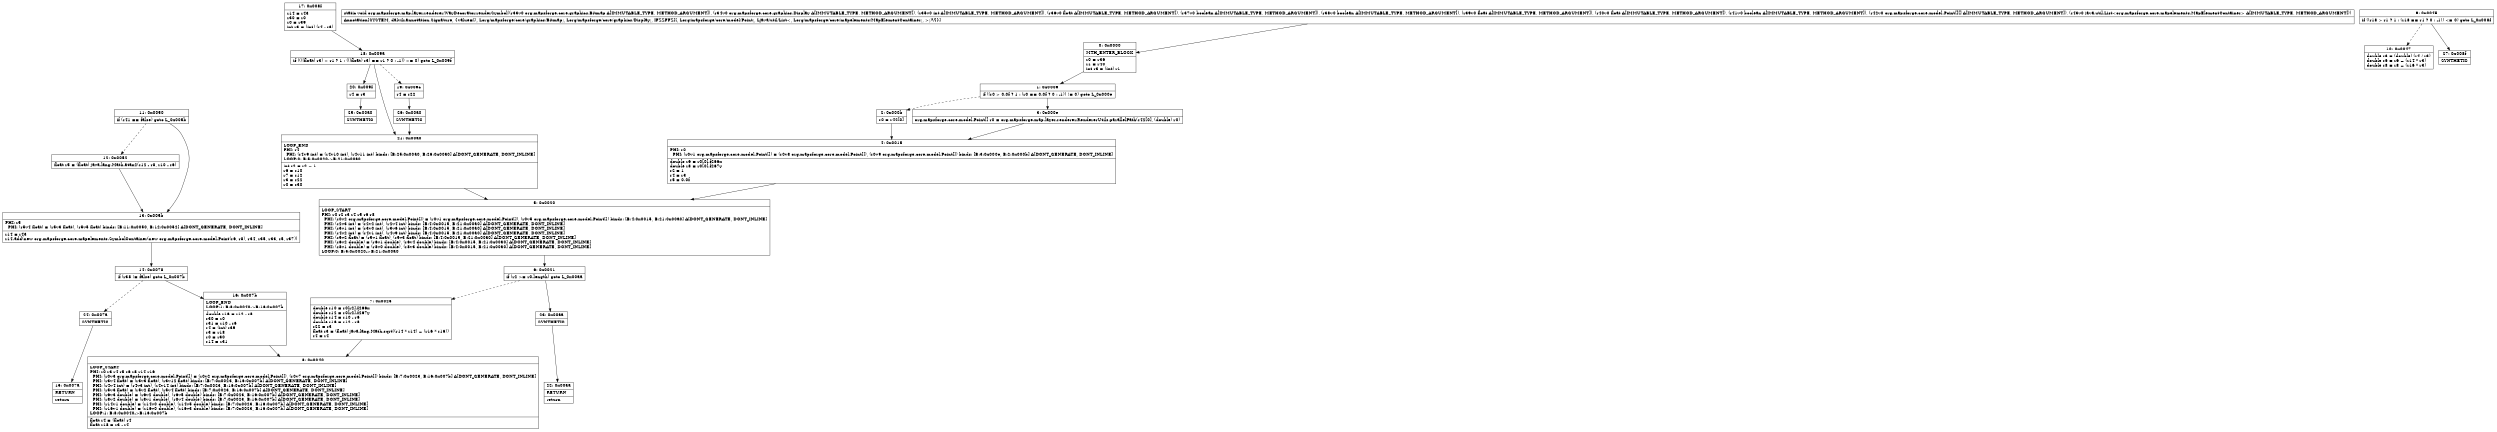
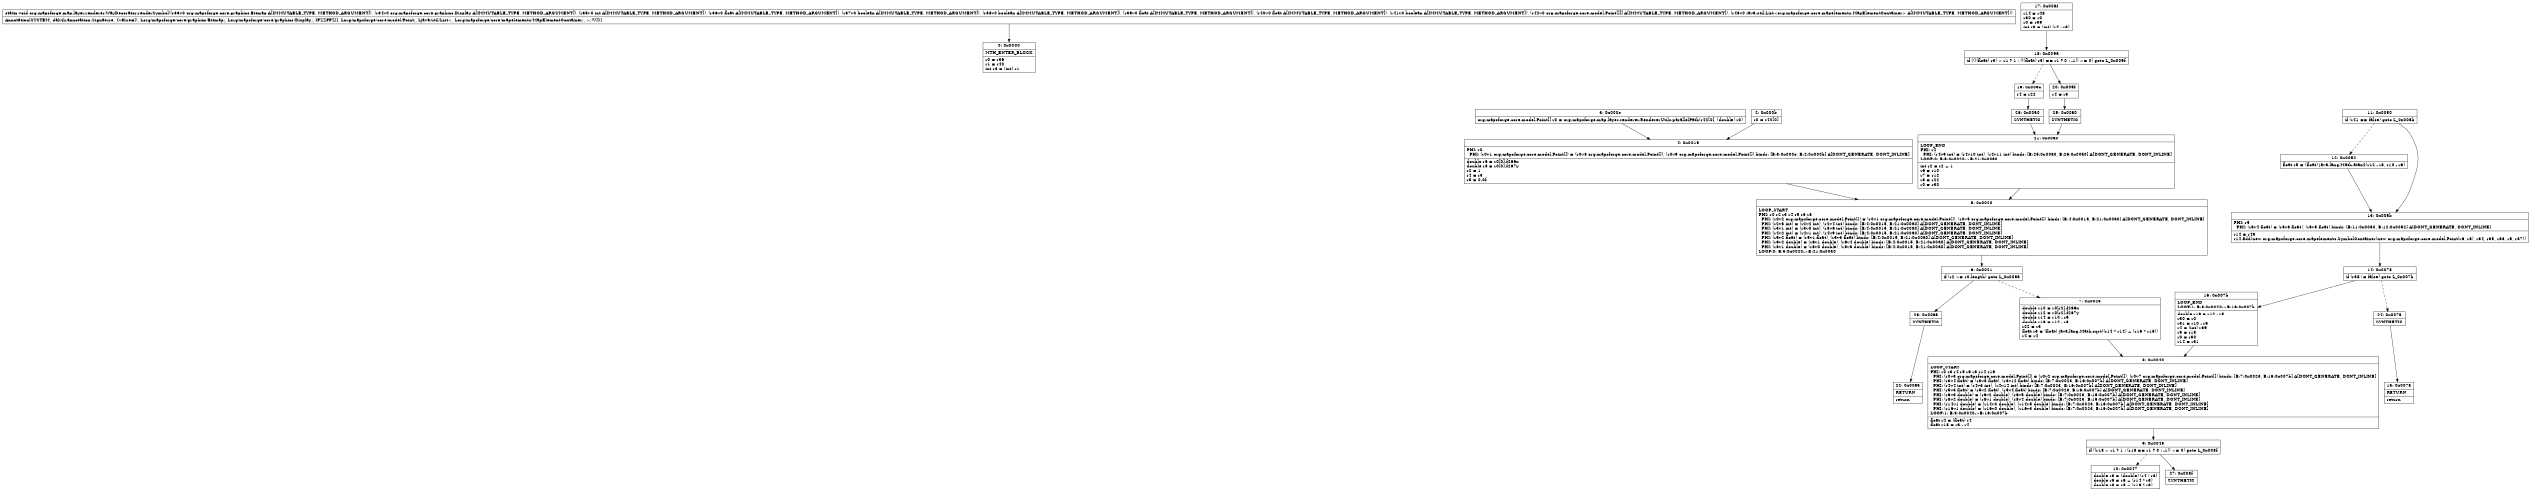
node "1: 0x0009": removed
edge "18: 0x009a" -> "21: 0x00a0": now "25: 0x00a0" -> "21: 0x00a0"
edge "8: 0x0040" -> "9: 0x0045": added
